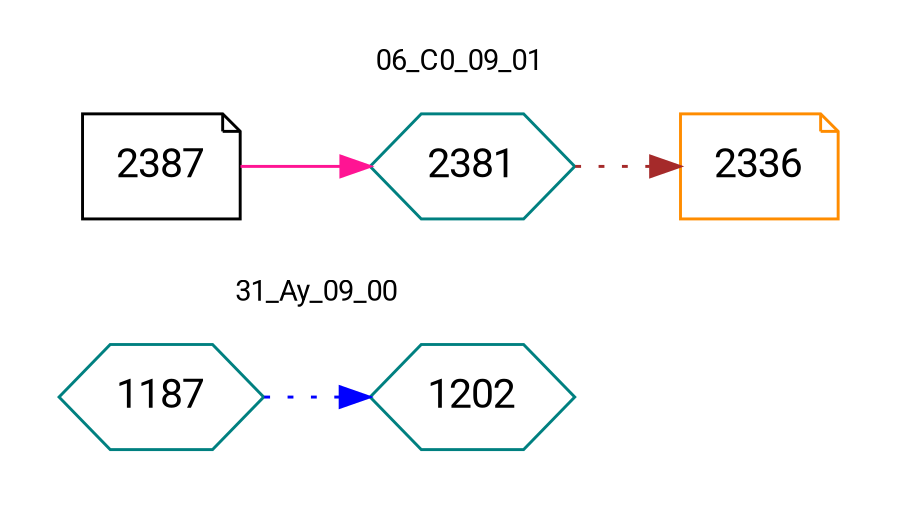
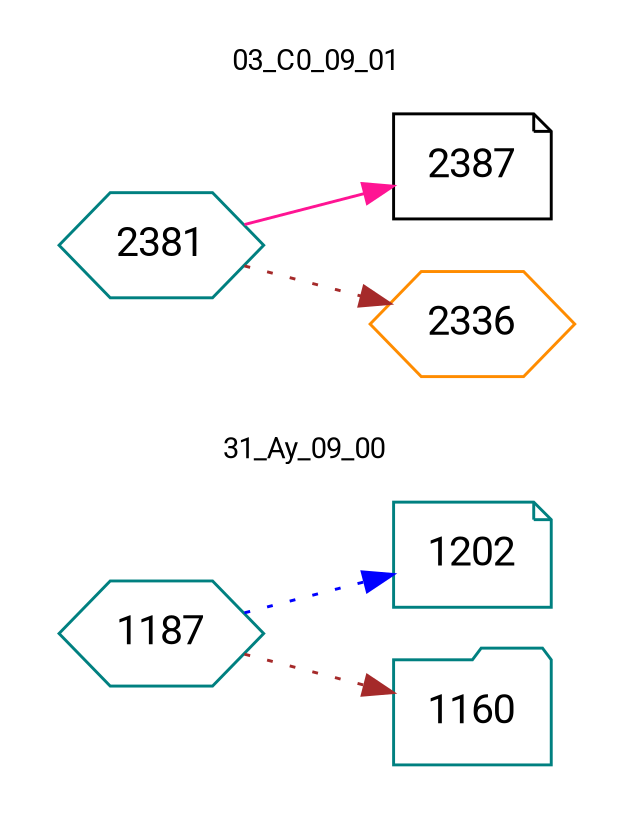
cluster "06_C0_09_01": label "06_C0_09_01" -> "03_C0_09_01"
edge "2387" -> "2381": reversed
node "2336": shape note -> hexagon
node "1202": shape hexagon -> note
node "1160": added
